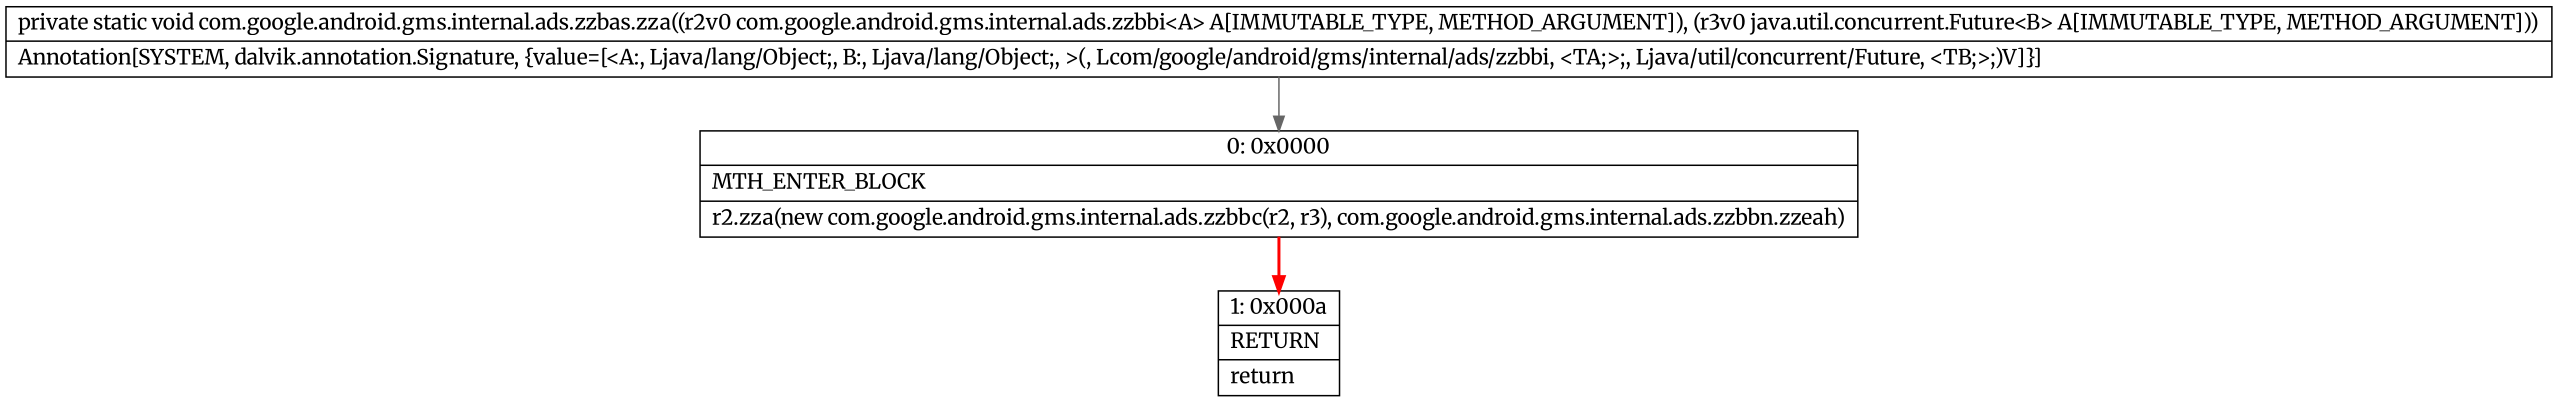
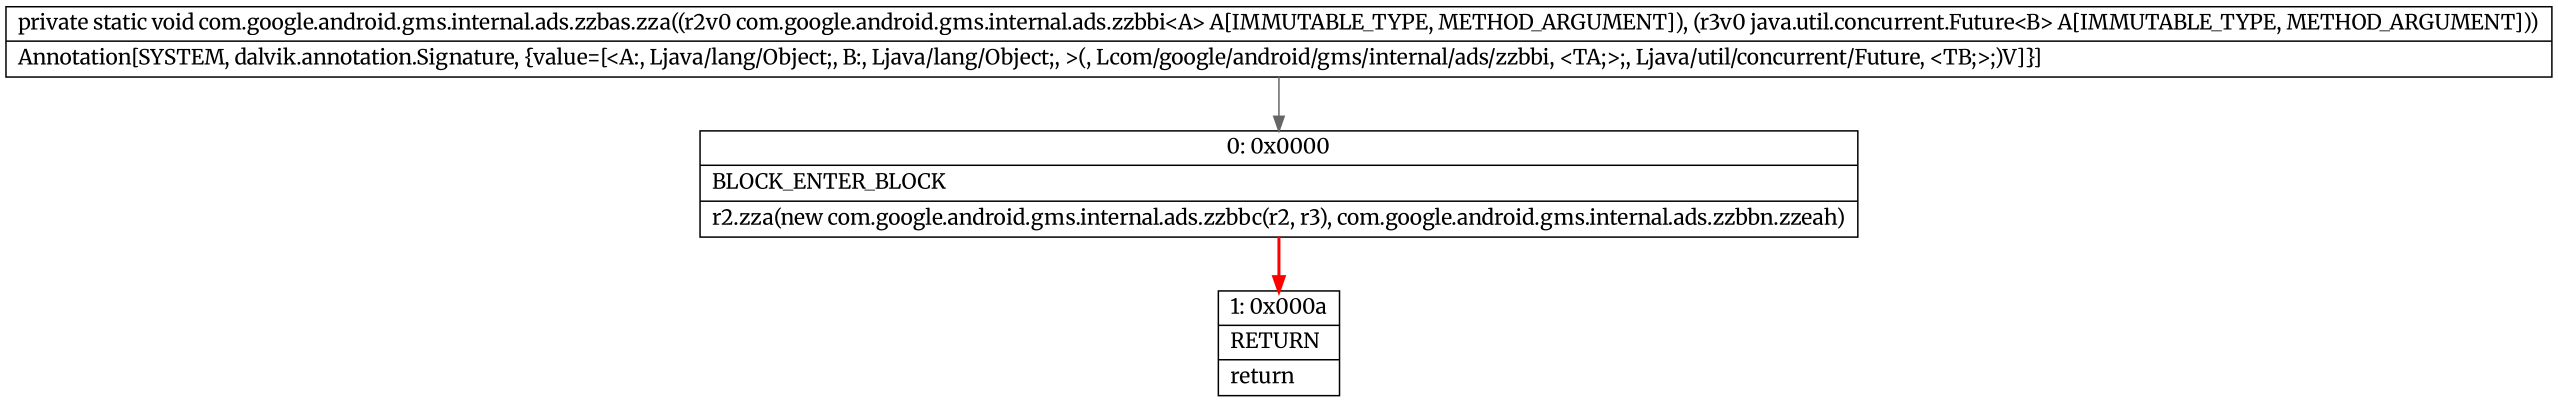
node "0: 0x0000": text "MTH_ENTER_BLOCK" -> "BLOCK_ENTER_BLOCK"
